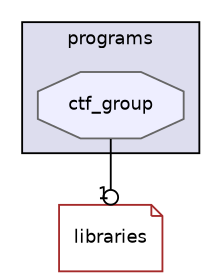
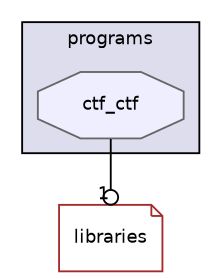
node "ctf_group": label "ctf_group" -> "ctf_ctf"
